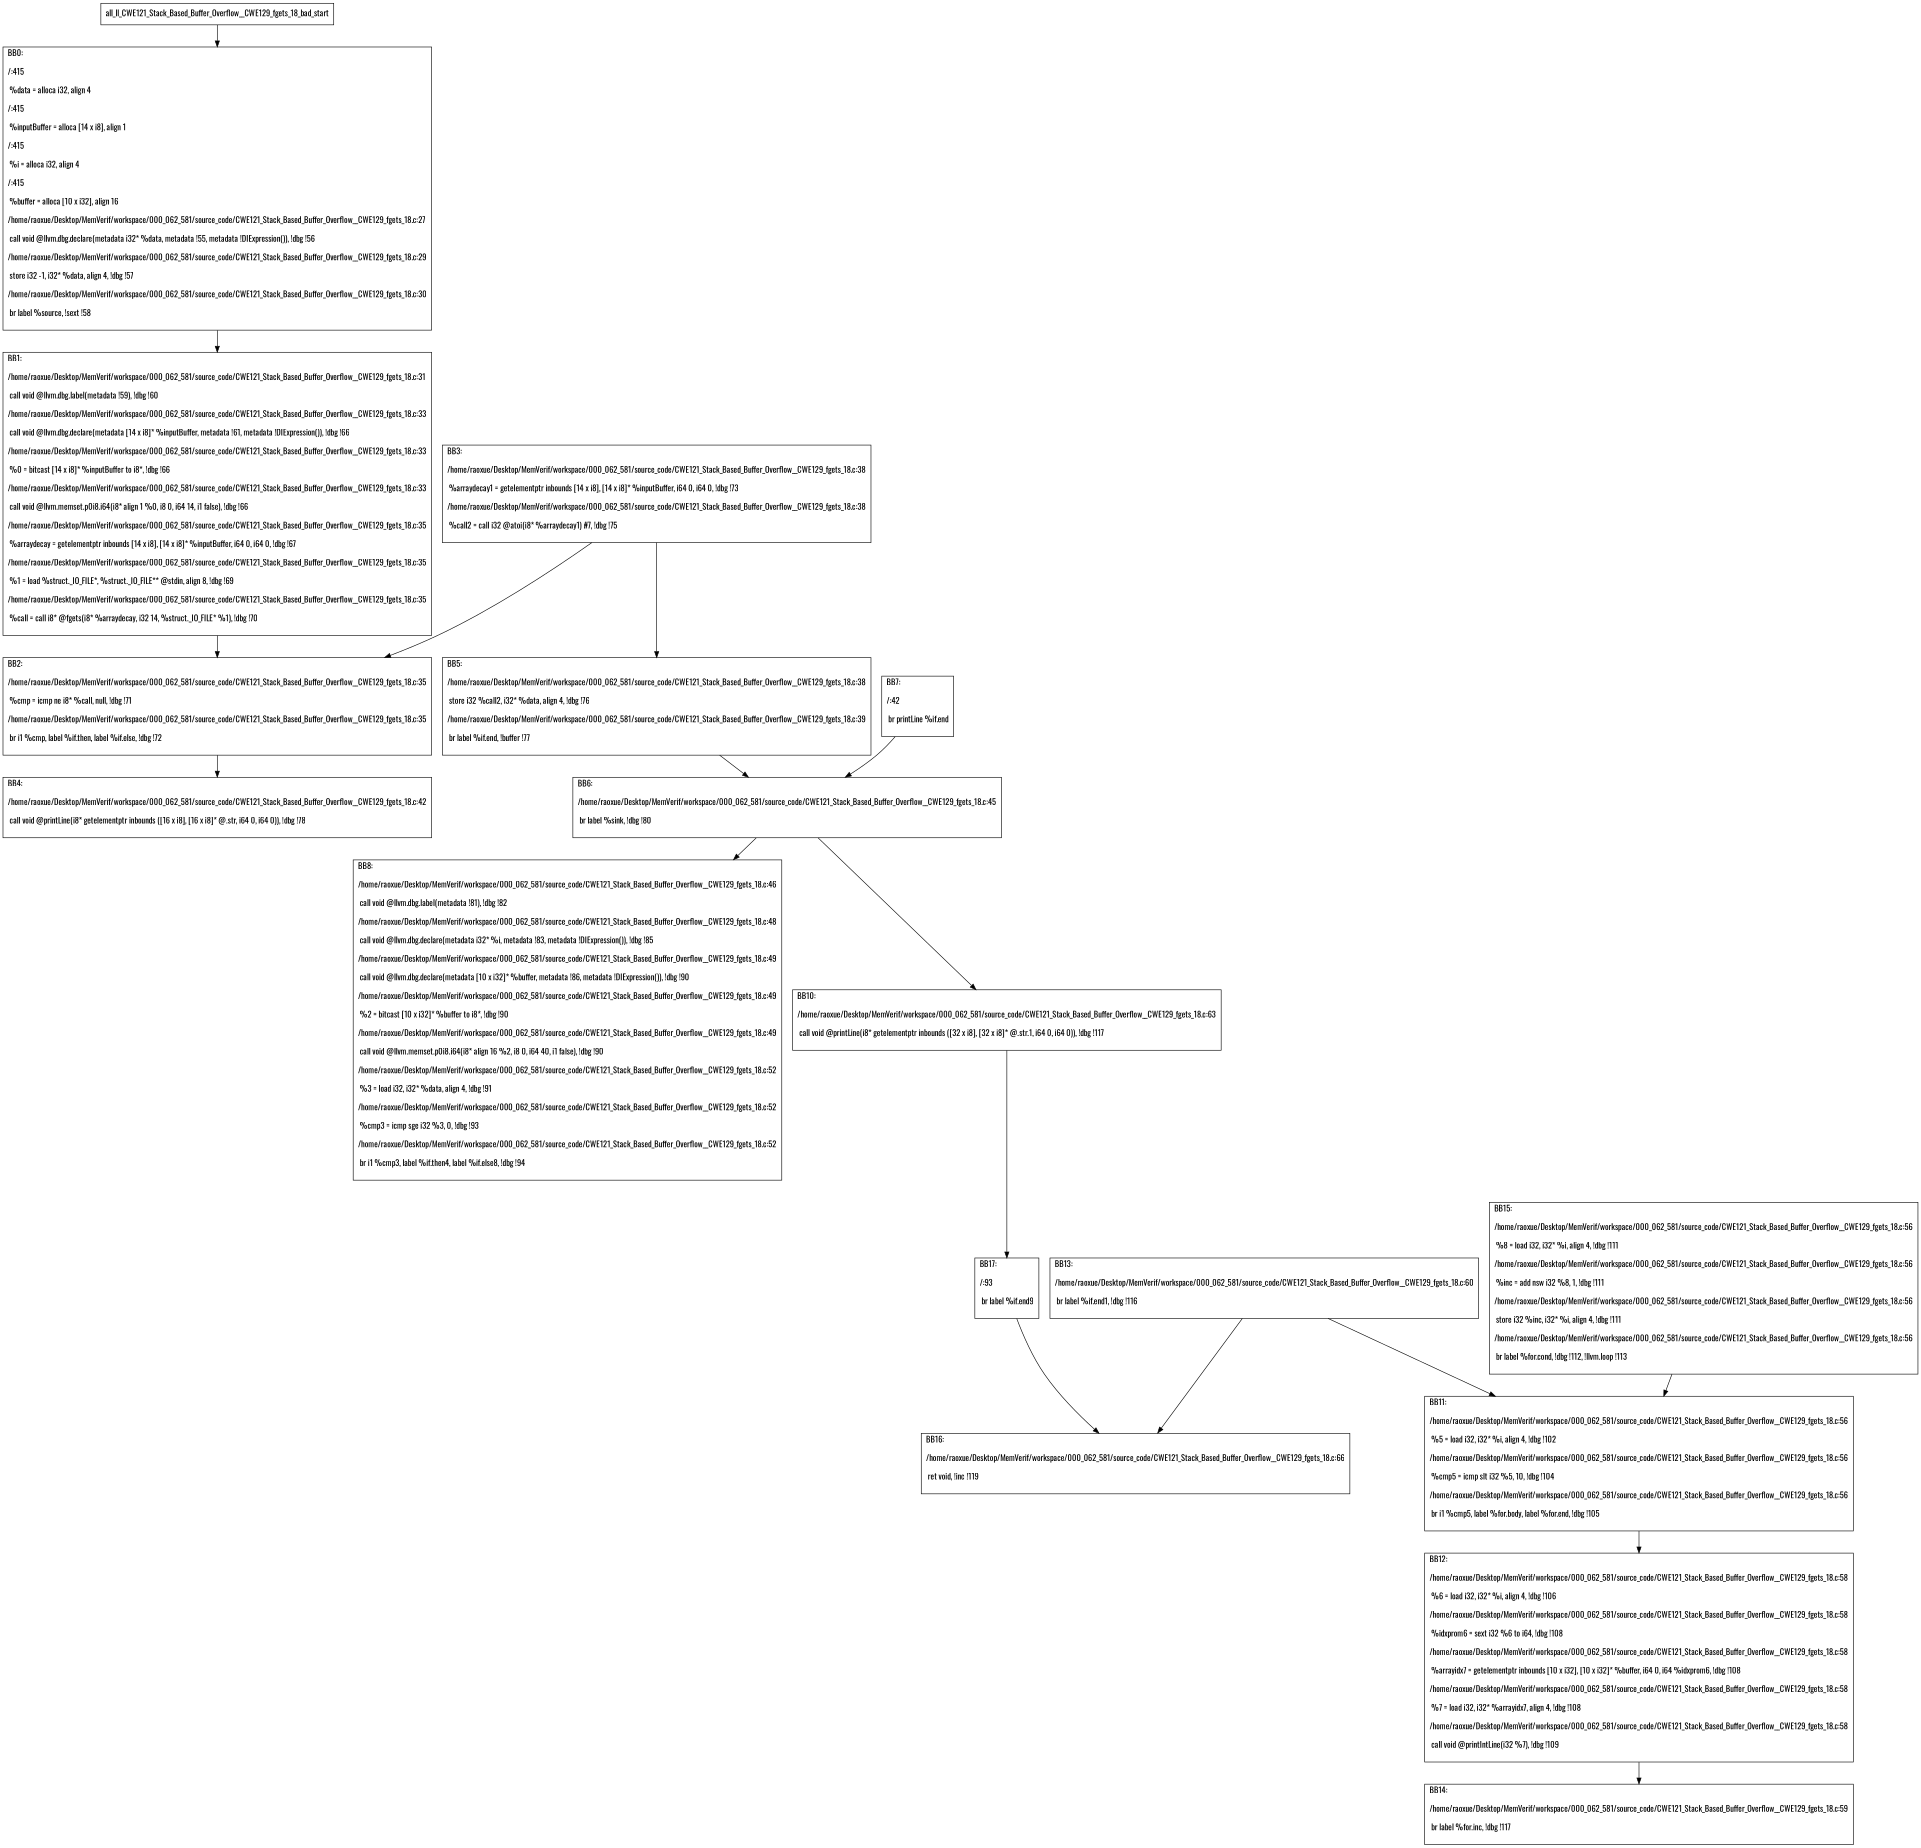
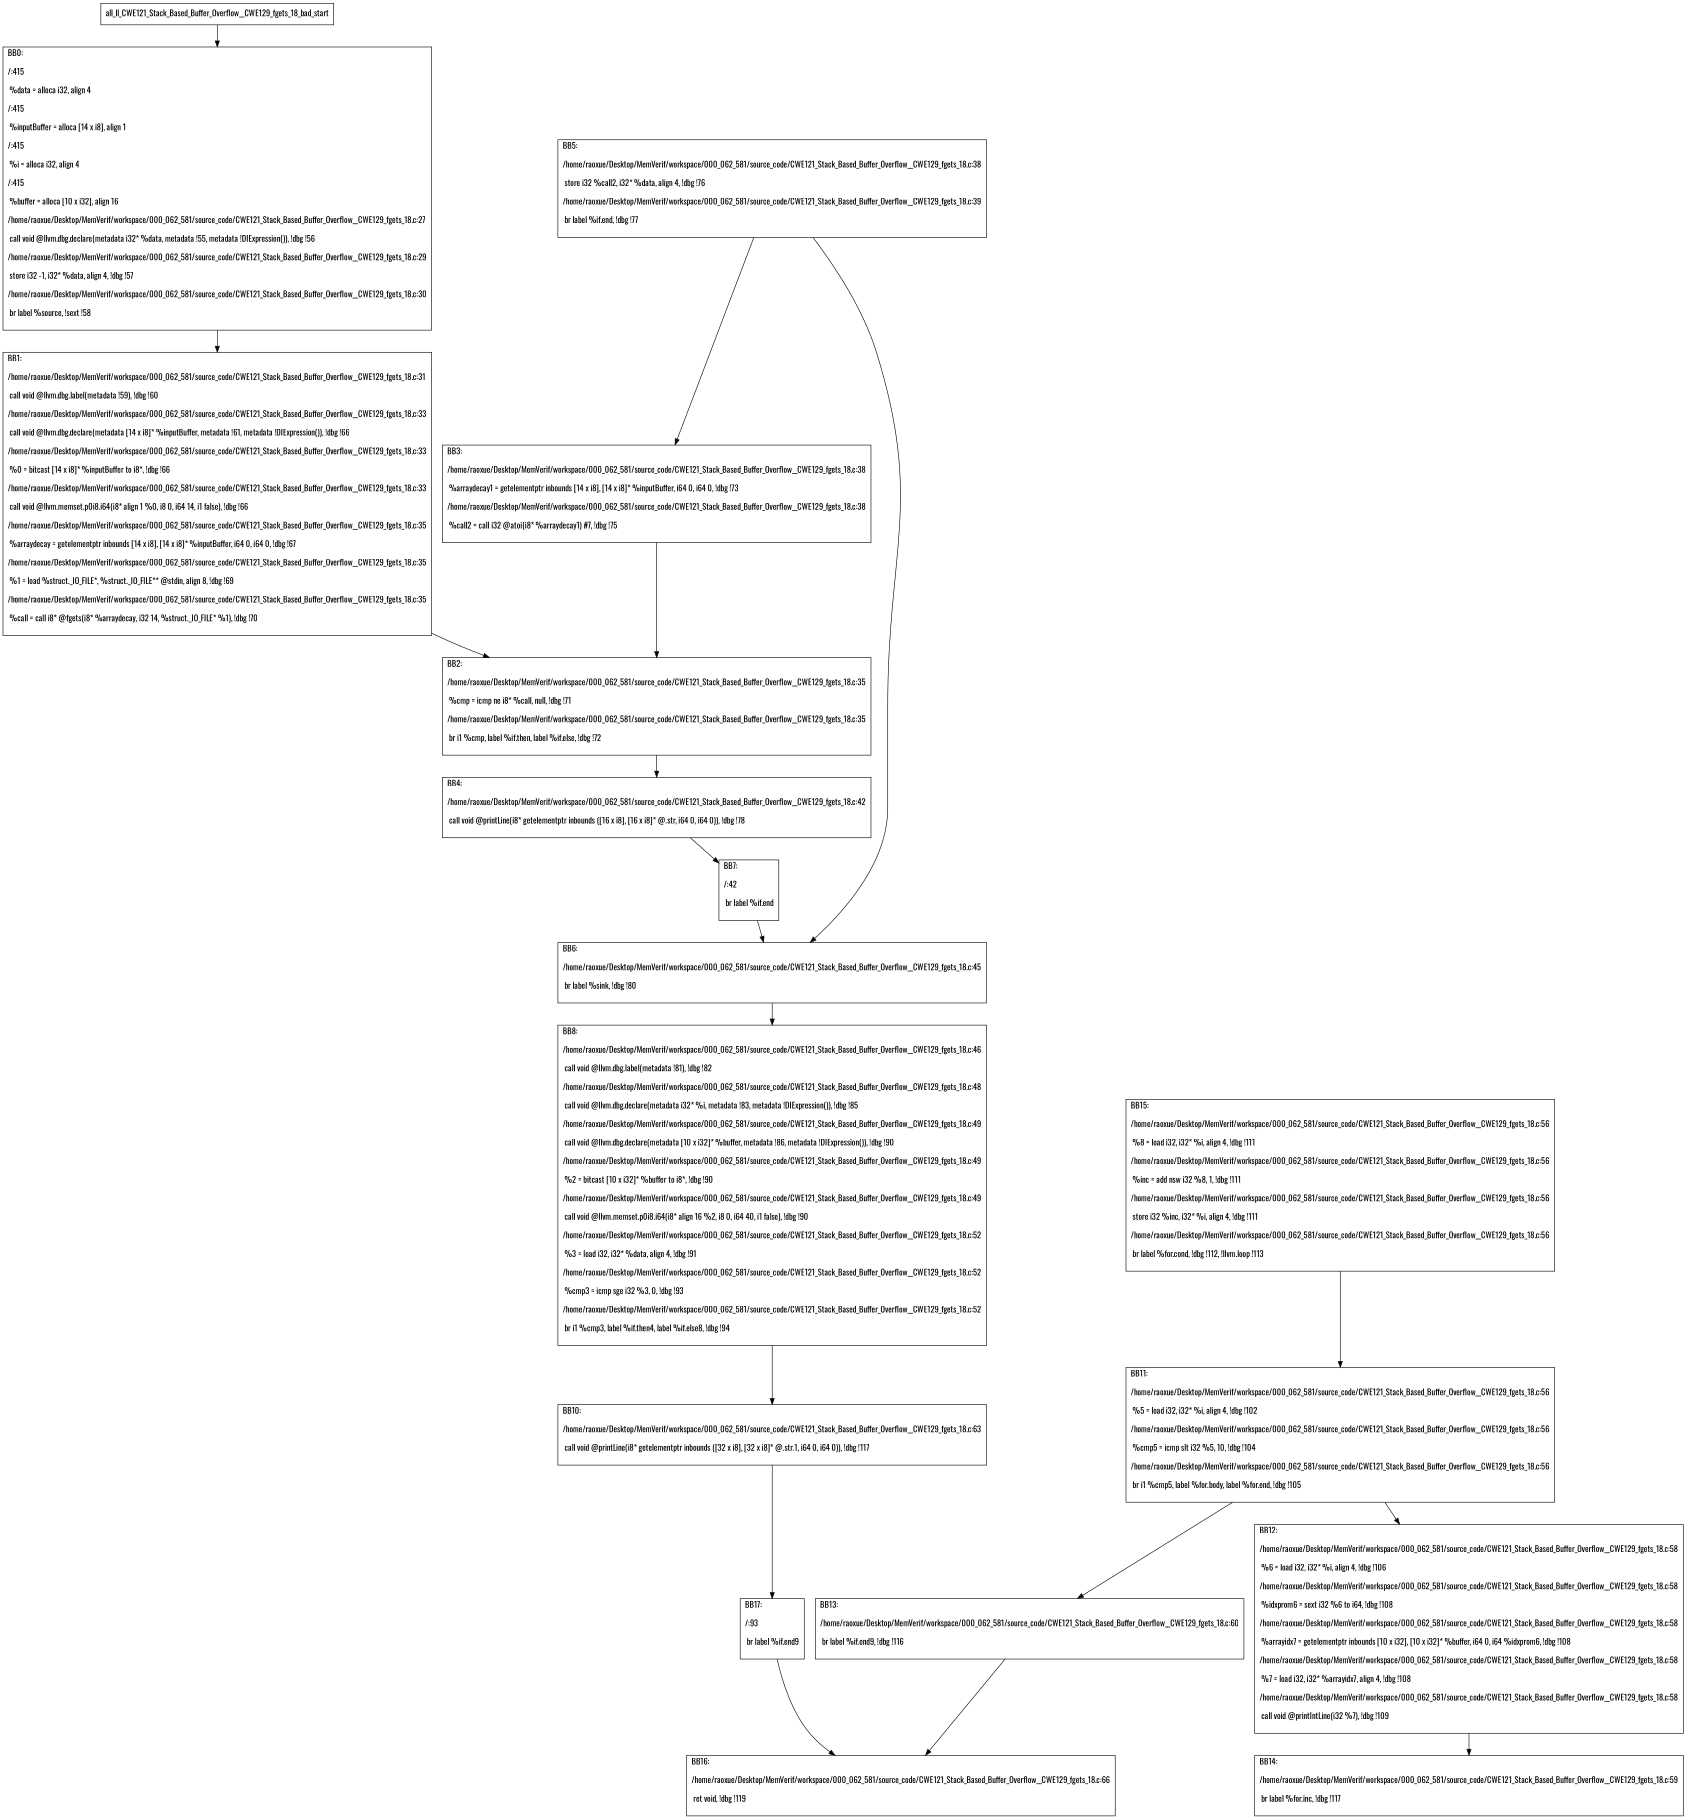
edge "BB3:" -> "BB5:": reversed
node "BB7:": text "br printLine %if.end" -> "br label %if.end"
node "BB5:": text "br label %if.end, !buffer !77" -> "br label %if.end, !dbg !77"
edge "BB4:" -> "BB7:": added
edge "BB6:" -> "BB10:": now "BB8:" -> "BB10:"
node "BB13:": text "br label %if.end1, !dbg !116" -> "br label %if.end9, !dbg !116"
edge "BB13:" -> "BB11:": reversed
node "BB16:": text "ret void, !inc !119" -> "ret void, !dbg !119"
